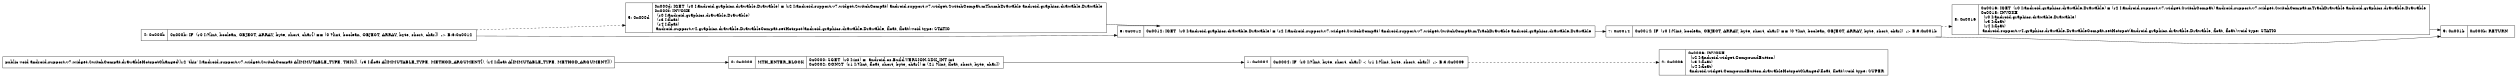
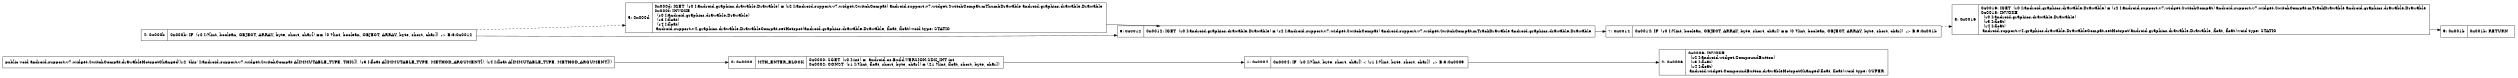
node "9: 0x001b": text "0x000b: RETURN" -> "0x001b: RETURN"
edge "7: 0x0014" -> "9: 0x001b": removed
edge "1: 0x0004" -> "2: 0x0006": style dashed -> solid
